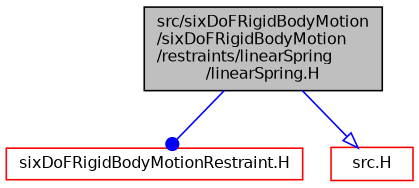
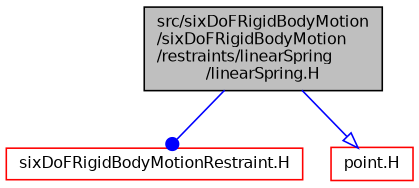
node "src.H": label "src.H" -> "point.H"
